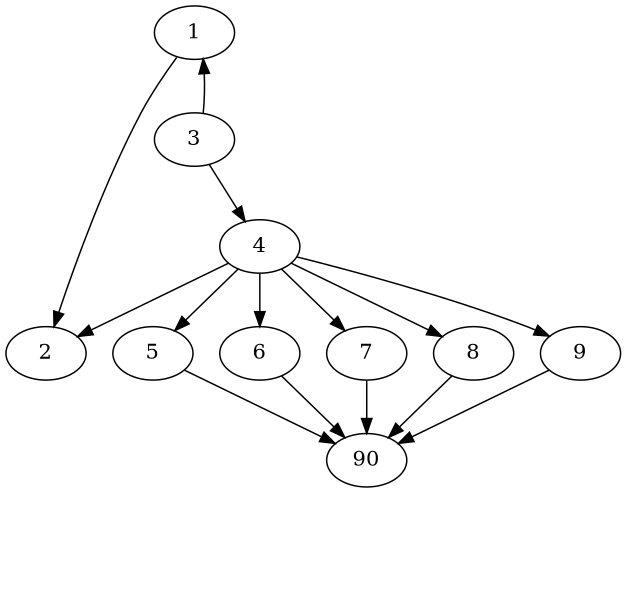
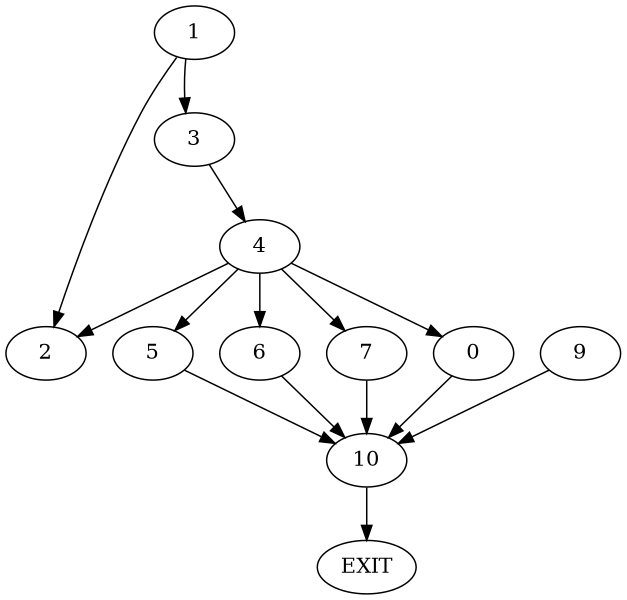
edge "3" -> "1": reversed
edge "4" -> "9": removed
node "8": label "8" -> "0"
node "90": label "90" -> "10"
node "EXIT": added
